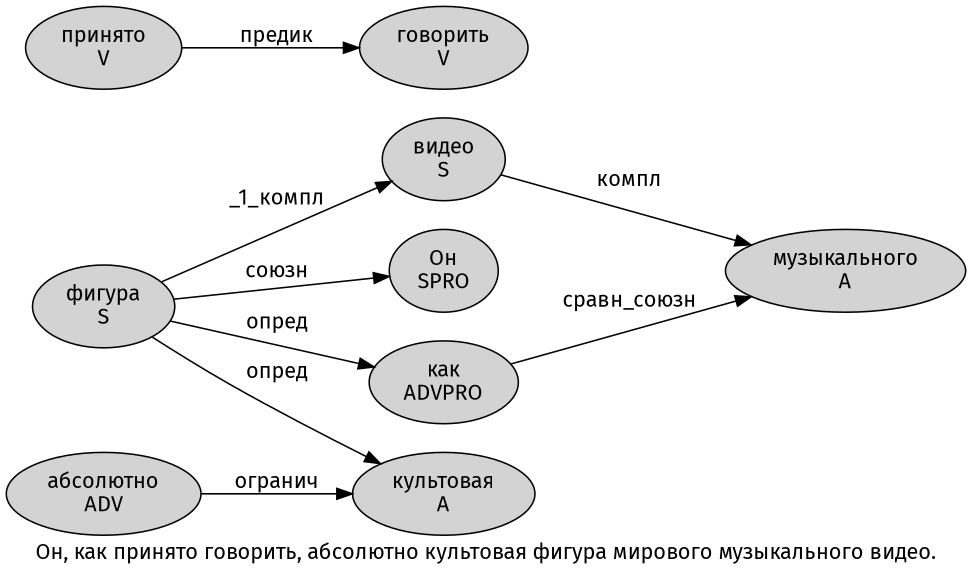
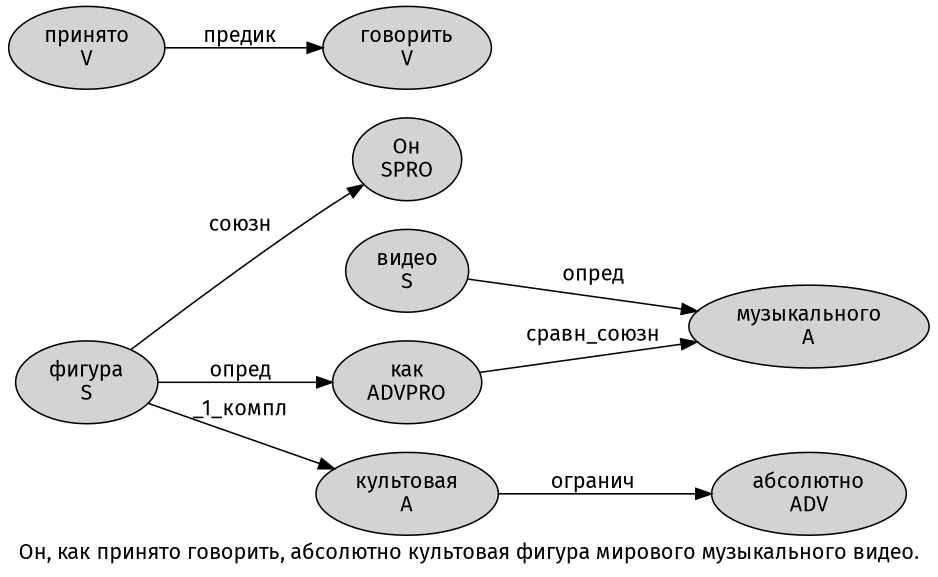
edge "видео S" -> "музыкального A": label "компл" -> "опред"
edge "фигура S" -> "видео S": removed, label "_1_компл"
edge "фигура S" -> "культовая A": label "опред" -> "_1_компл"
edge "абсолютно ADV" -> "культовая A": reversed
